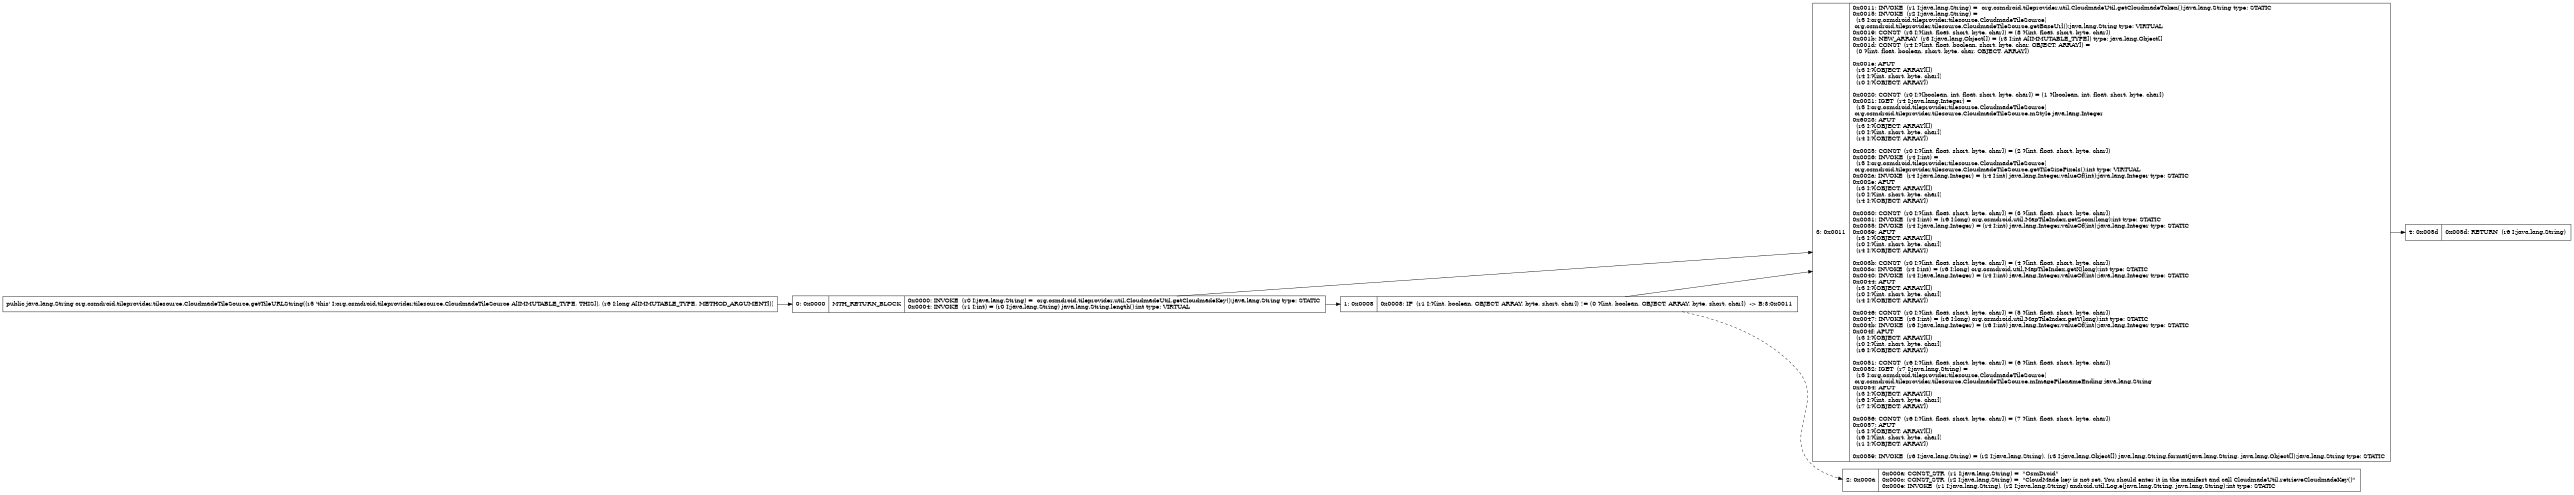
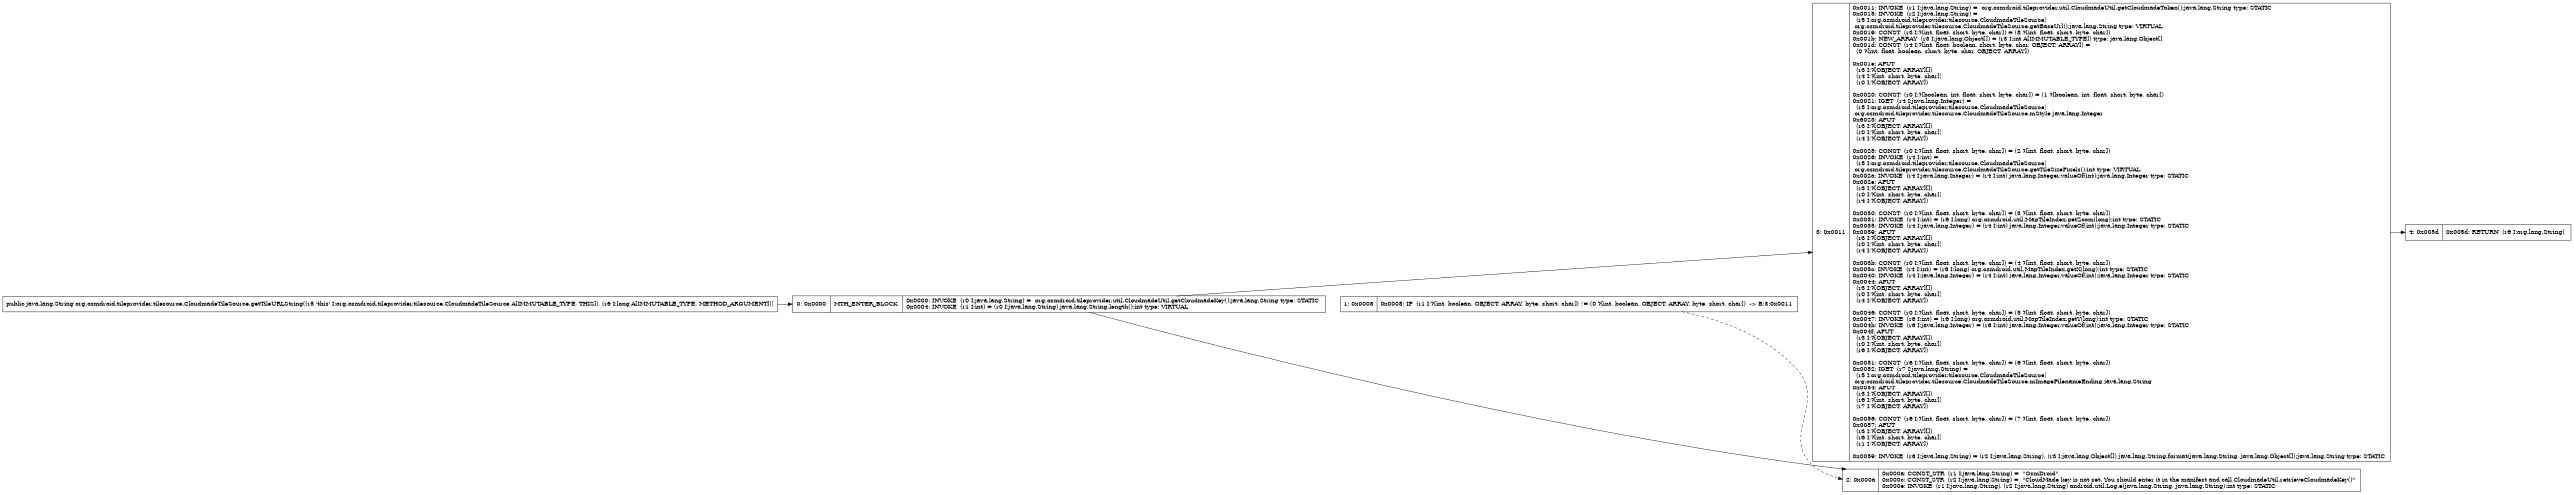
node "4: 0x005d": text "0x005d: RETURN  (r6 I:java.lang.String)" -> "0x005d: RETURN  (r6 I:org.lang.String)"
edge "1: 0x0008" -> "3: 0x0011": removed
node "0: 0x0000": text "MTH_RETURN_BLOCK" -> "MTH_ENTER_BLOCK"
edge "0: 0x0000" -> "1: 0x0008": now "0: 0x0000" -> "2: 0x000a"
